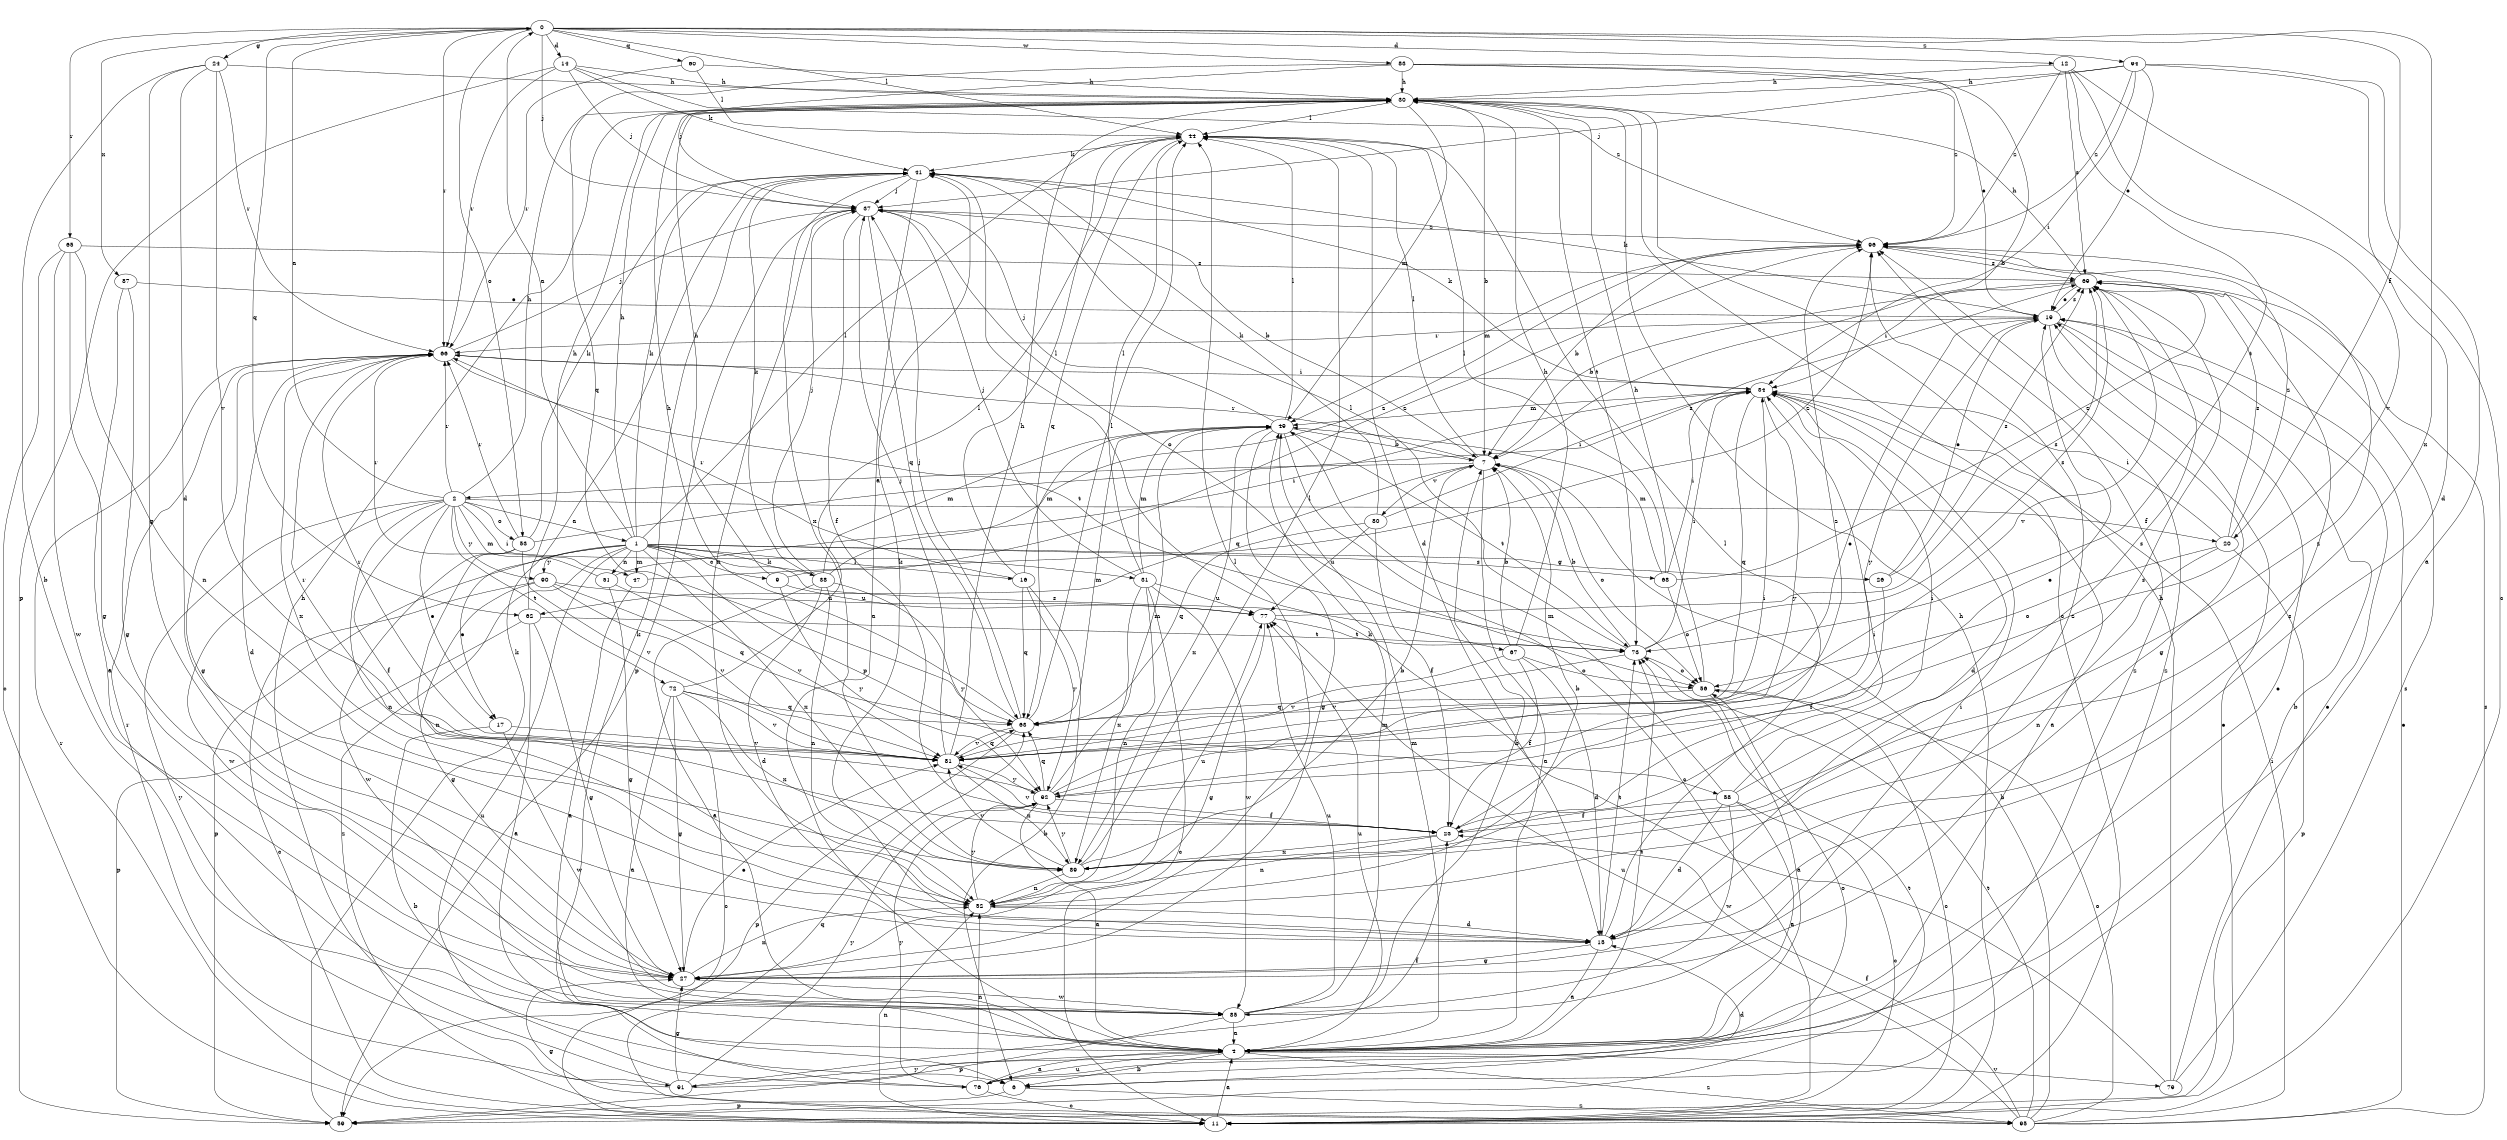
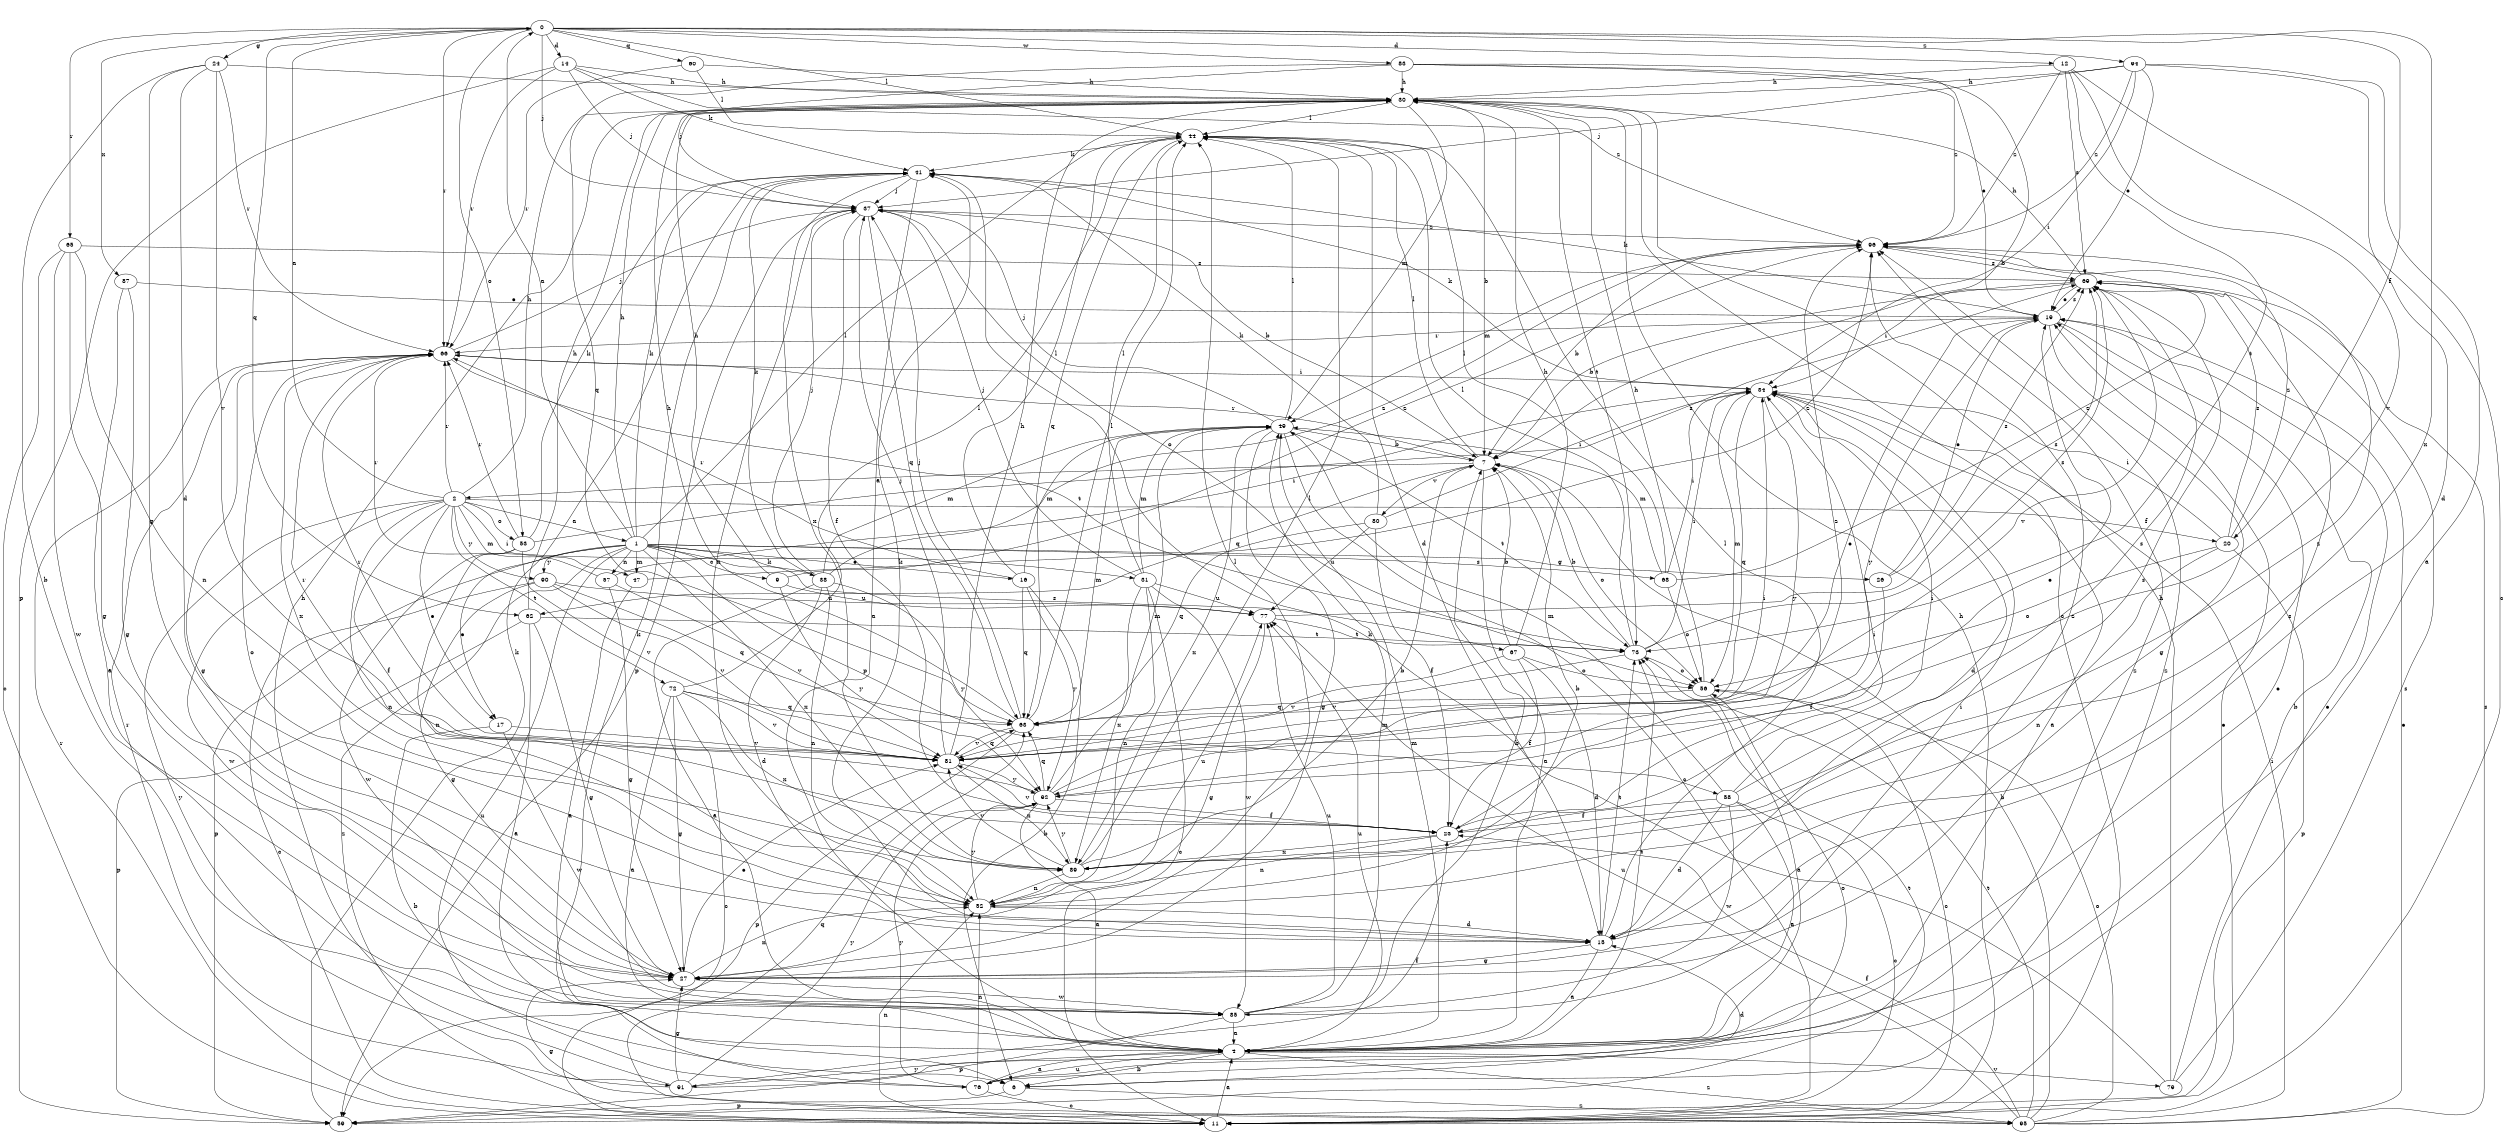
edge "73" -> "41": now "73" -> "44"
edge "34" -> "49": now "34" -> "56"
edge "1" -> "16": label "l" -> "e"
node "51": label "51" -> "57"
edge "66" -> "15": label "d" -> "o"
